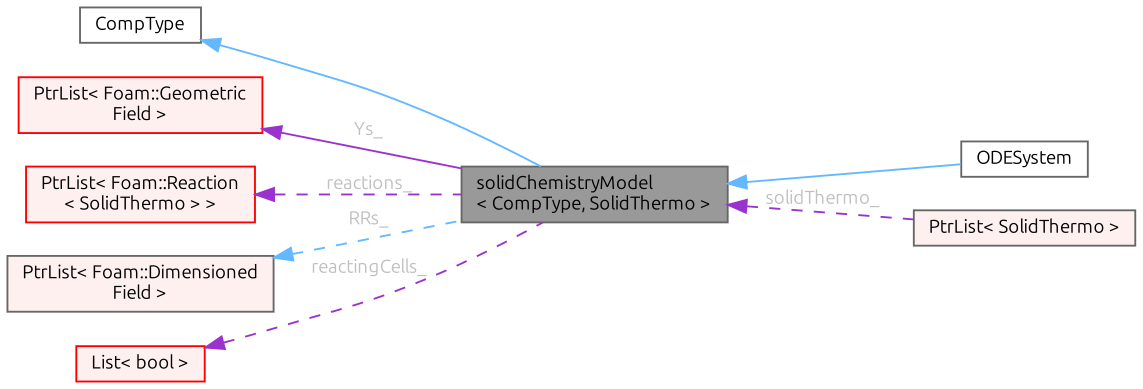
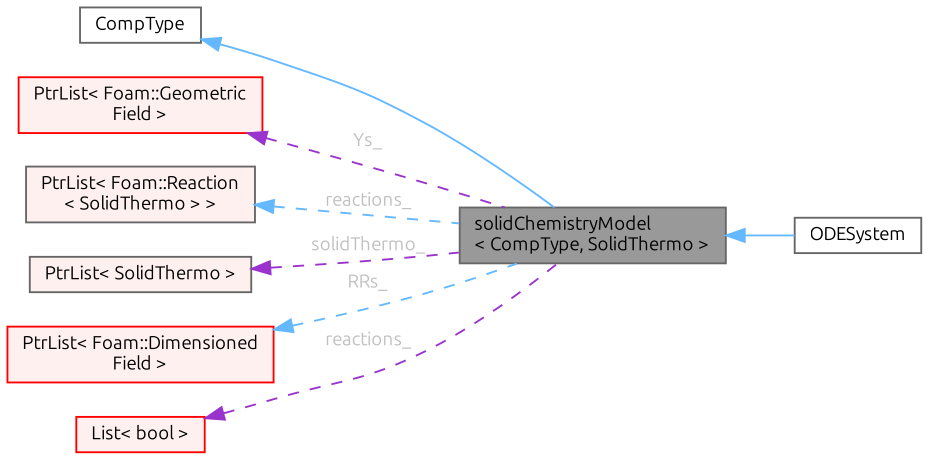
edge "solidChemistryModel < CompType, SolidThermo >" -> "PtrList< Foam::Geometric Field >": style solid -> dashed
node "PtrList< Foam::Reaction < SolidThermo > >": color red -> gray40
edge "solidChemistryModel < CompType, SolidThermo >" -> "PtrList< Foam::Reaction < SolidThermo > >": color darkorchid3 -> steelblue1
edge "PtrList< SolidThermo >" -> "solidChemistryModel < CompType, SolidThermo >": reversed
edge "solidChemistryModel < CompType, SolidThermo >" -> "List< bool >": label " reactingCells_" -> " reactions_"
node "PtrList< Foam::Dimensioned Field >": color gray40 -> red
